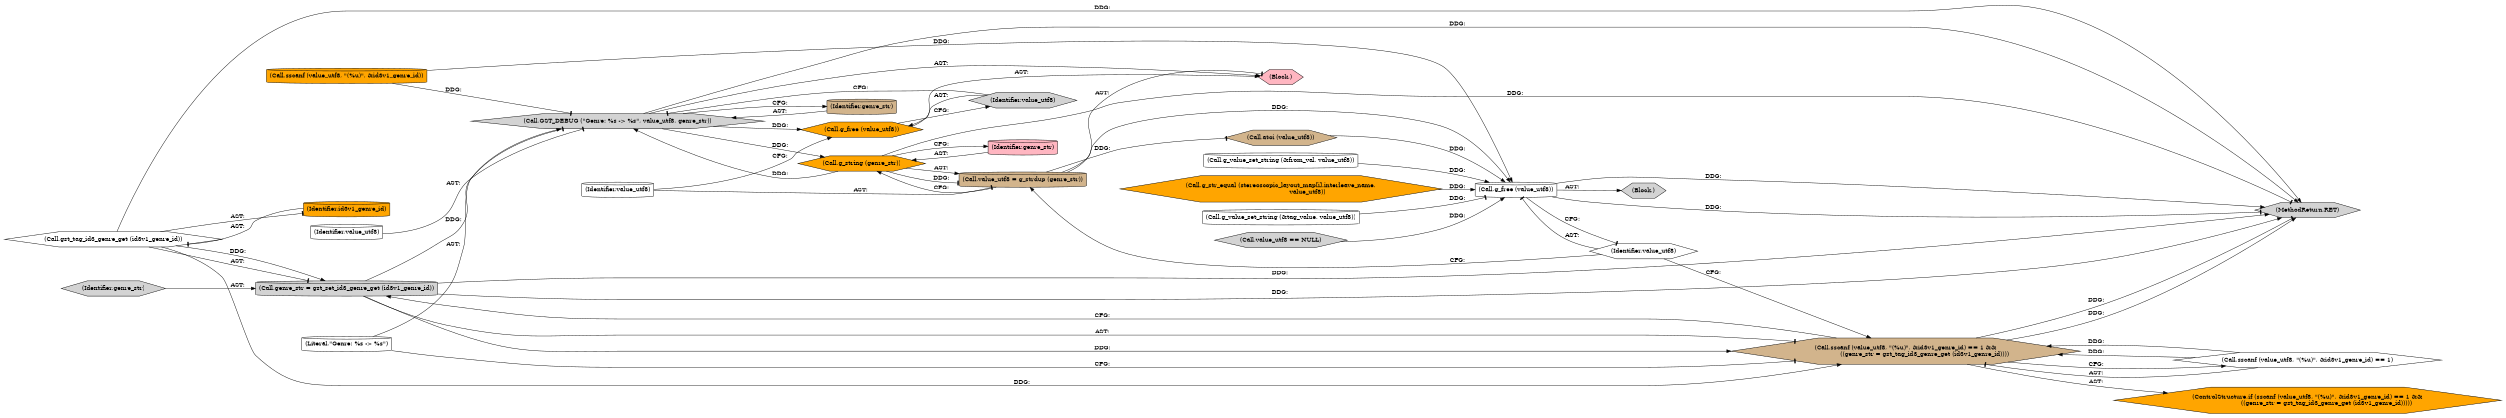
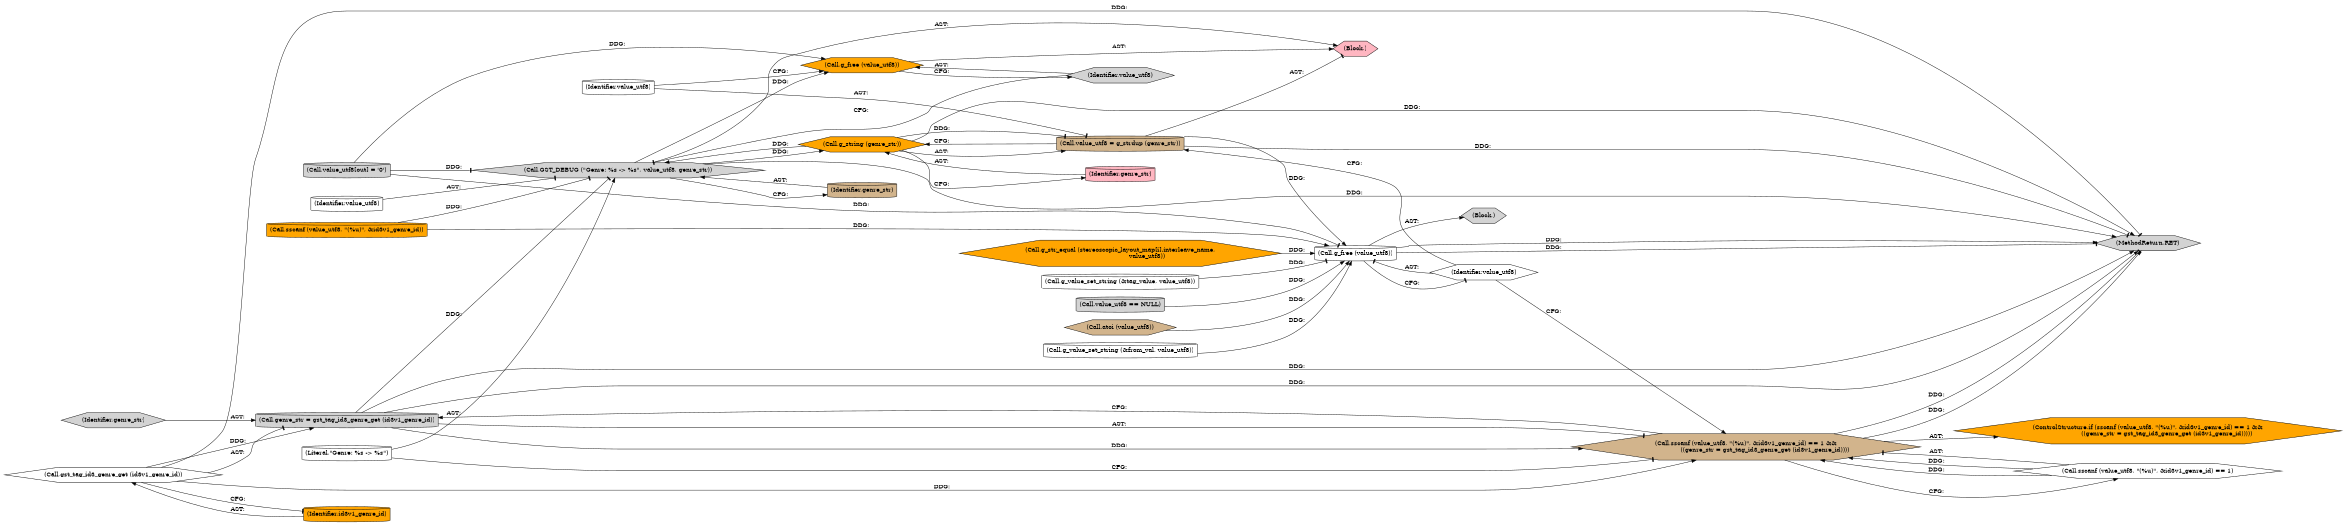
edge "(Call,gst_tag_id3_genre_get (id3v1_genre_id))" -> "(MethodReturn,RET)": arrowhead normal -> tee
edge "(Call,g_string (genre_str))" -> "(MethodReturn,RET)": arrowhead tee -> normal
edge "(Call,value_utf8 = g_strdup (genre_str))" -> "(Call,atoi (value_utf8))": now "(Call,value_utf8 = g_strdup (genre_str))" -> "(MethodReturn,RET)"
node "(Call,value_utf8[out] = '0')": added
edge "(Call,gst_tag_id3_genre_get (id3v1_genre_id))" -> "(Identifier,id3v1_genre_id)": label "AST: " -> "CFG: "
edge "(Identifier,id3v1_genre_id)" -> "(Call,gst_tag_id3_genre_get (id3v1_genre_id))": arrowhead tee -> normal
node "(Call,value_utf8 == NULL)": shape hexagon -> cylinder
node "(Call,genre_str = gst_set_id3_genre_get (id3v1_genre_id))": label "(Call,genre_str = gst_set_id3_genre_get (id3v1_genre_id))" -> "(Call,genre_str = gst_tag_id3_genre_get (id3v1_genre_id))"
